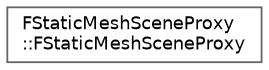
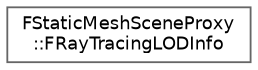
node "FStaticMeshSceneProxy ::FStaticMeshSceneProxy": label "FStaticMeshSceneProxy ::FStaticMeshSceneProxy" -> "FStaticMeshSceneProxy ::FRayTracingLODInfo"
